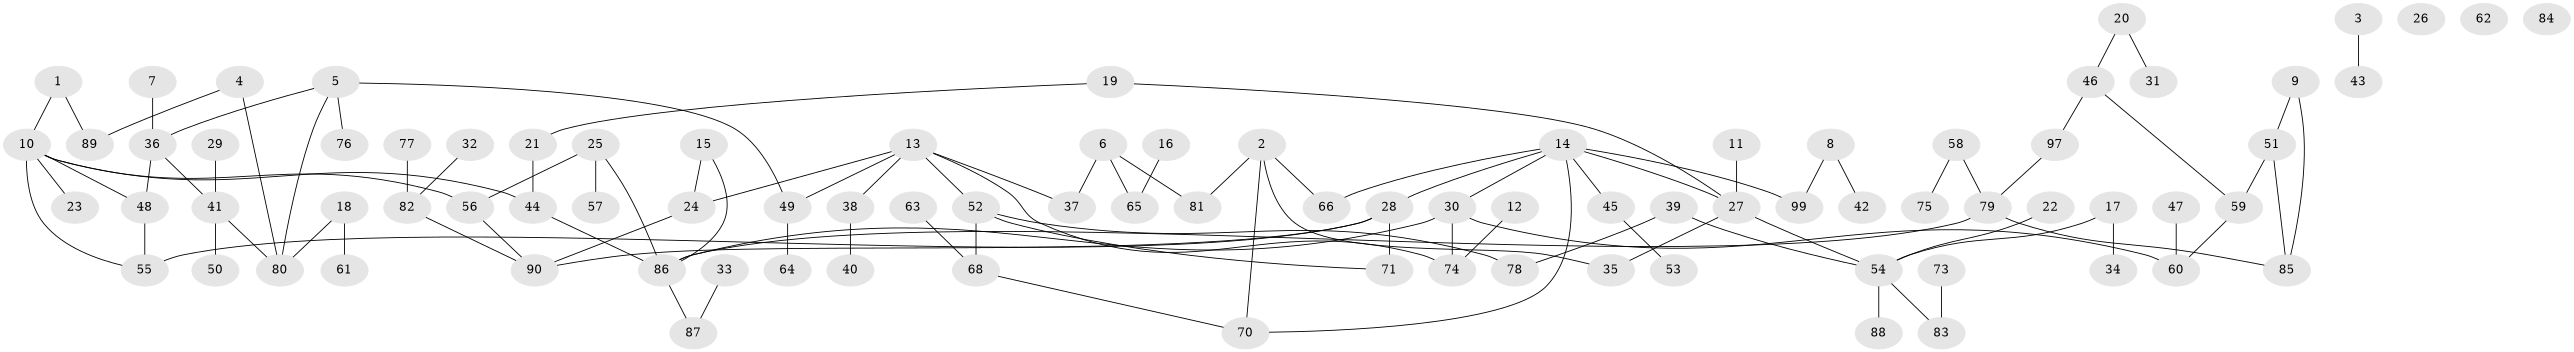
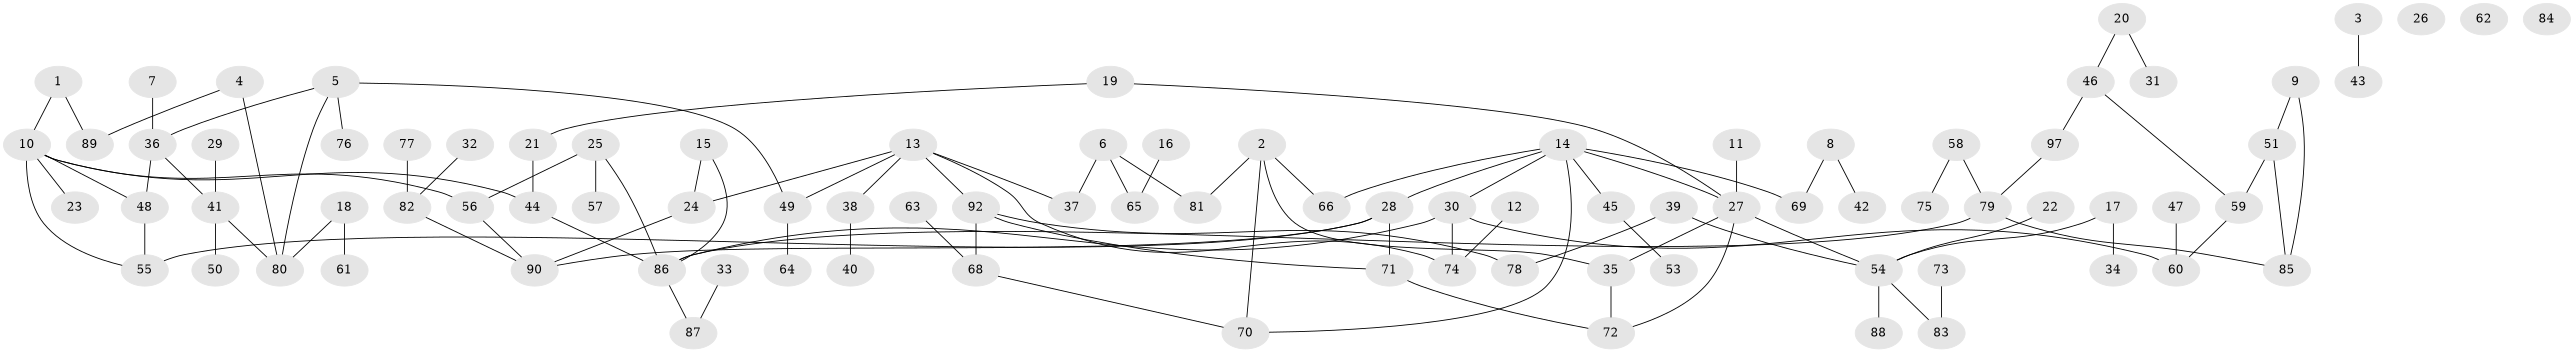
node "52": label "52" -> "92"
node "99": label "99" -> "69"
node "72": added
